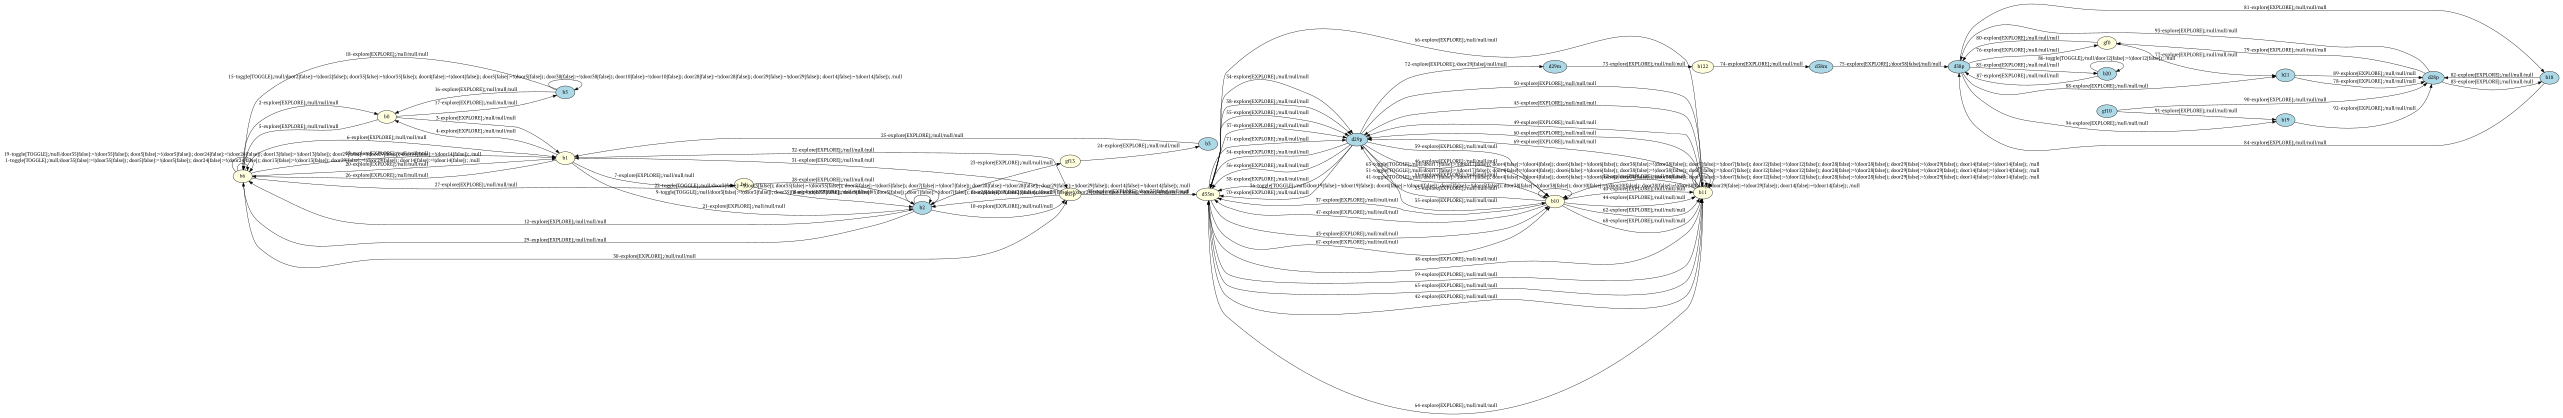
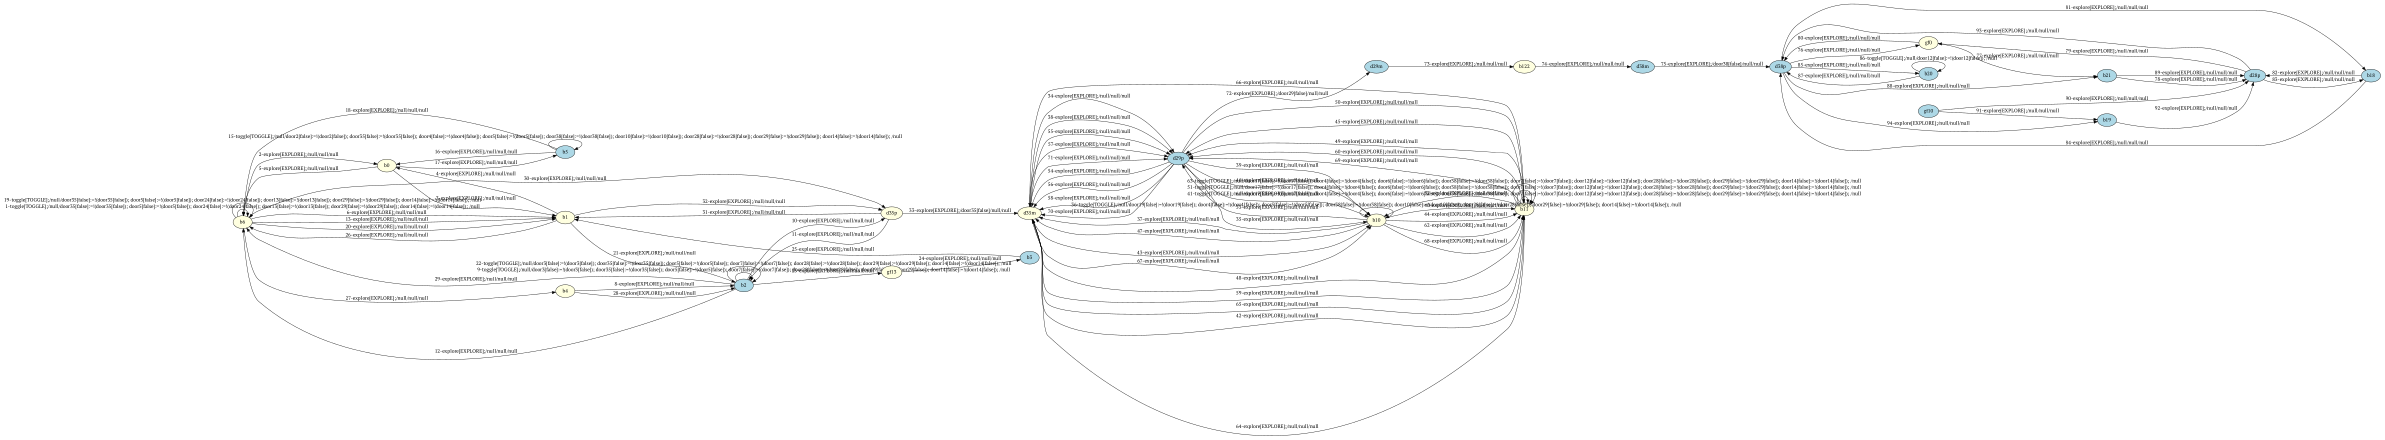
edge "b1" -> "b4": removed, label "7-explore[EXPLORE];/null/null/null"
